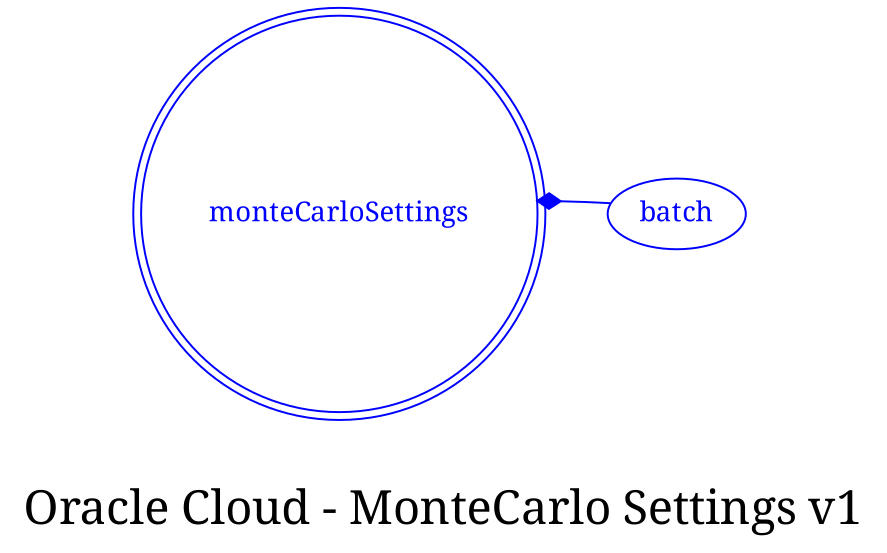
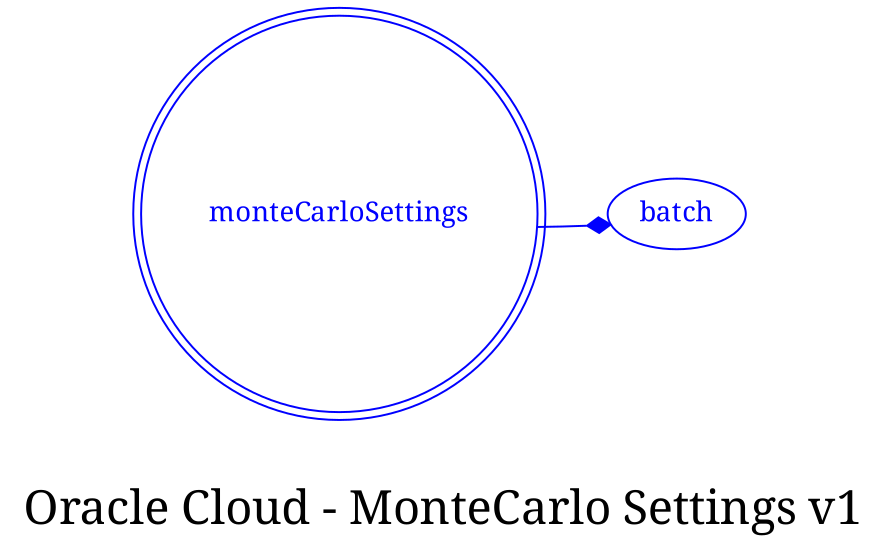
edge "batch" -> "monteCarloSettings": reversed
